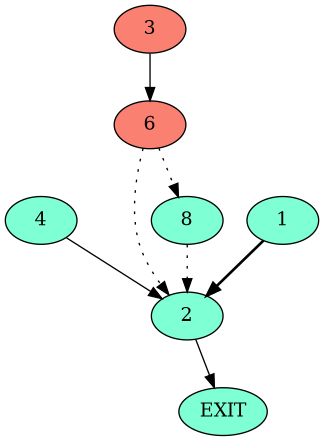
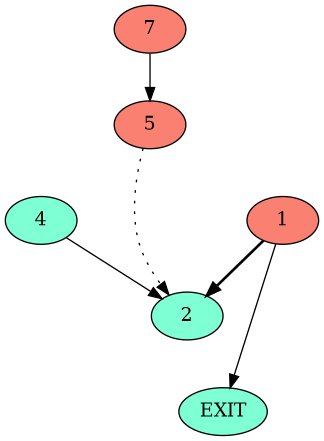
node "3": label "3" -> "7"
node "6": label "6" -> "5"
node "8": removed
node "1": fillcolor aquamarine -> salmon
edge "2" -> "EXIT": now "1" -> "EXIT"
